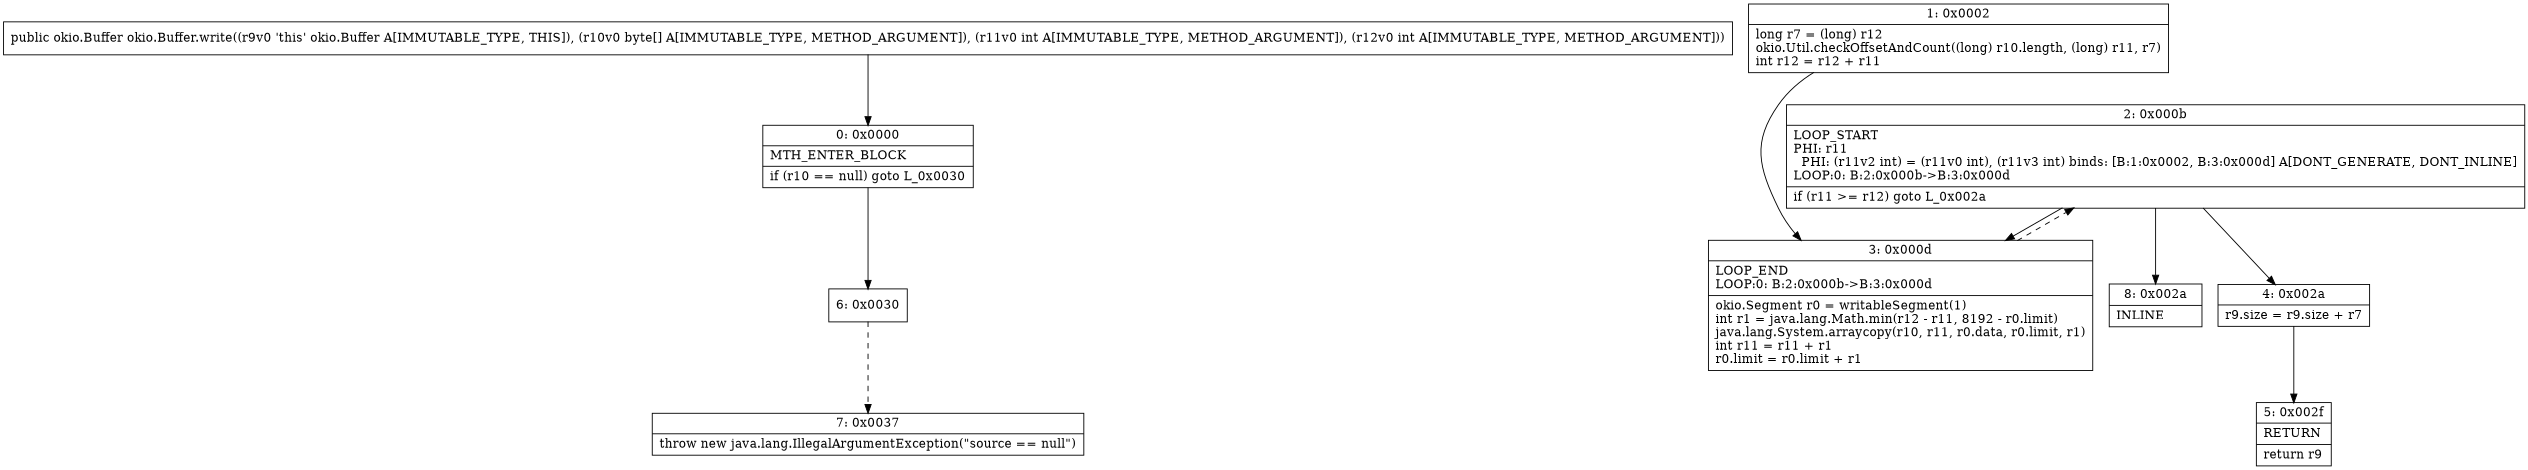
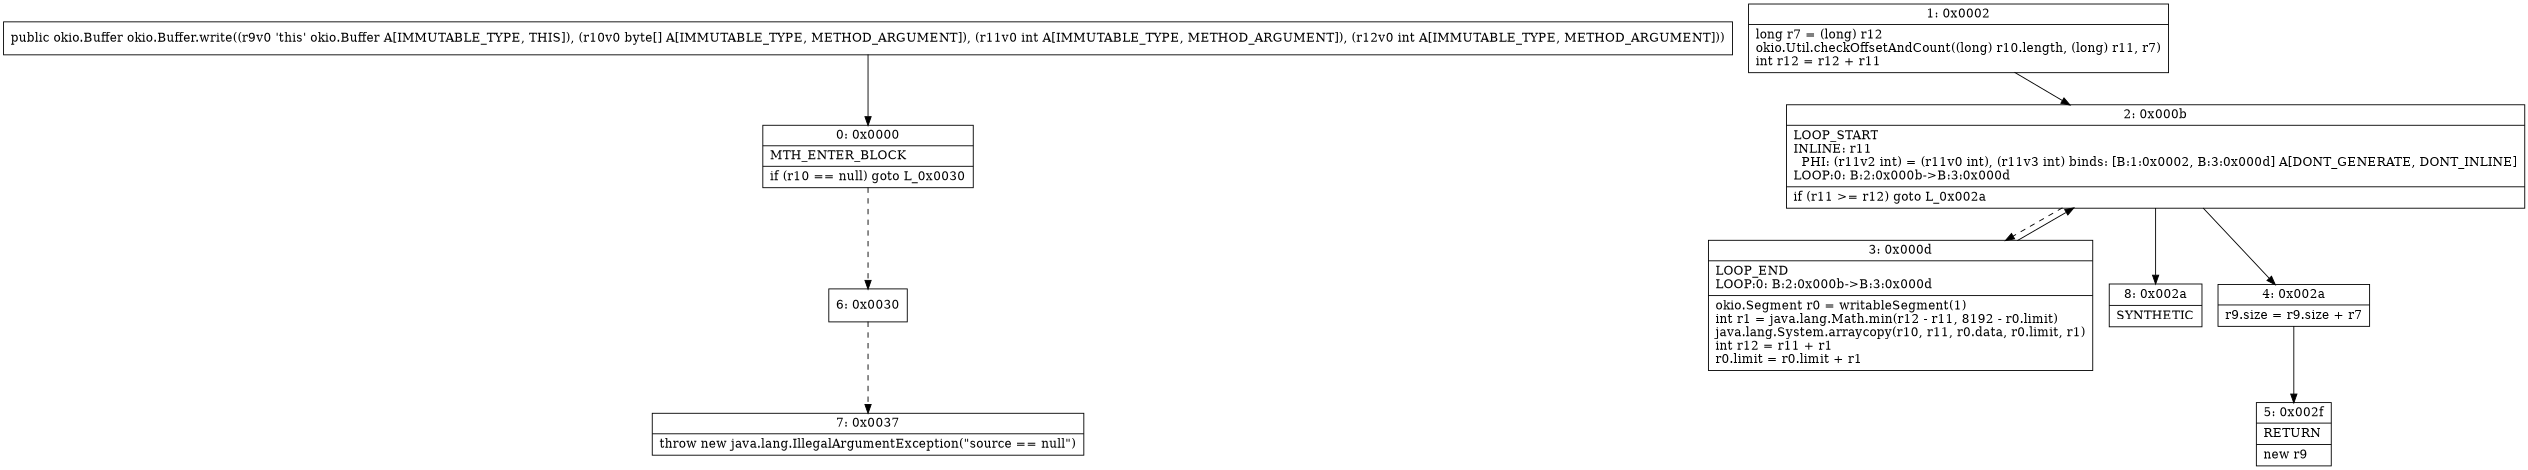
edge "1: 0x0002" -> "3: 0x000d": now "1: 0x0002" -> "2: 0x000b"
node "2: 0x000b": text "PHI: r11" -> "INLINE: r11"
edge "2: 0x000b" -> "3: 0x000d": style solid -> dashed
edge "3: 0x000d" -> "2: 0x000b": style dashed -> solid
edge "0: 0x0000" -> "6: 0x0030": style solid -> dashed
node "8: 0x002a": text "INLINE" -> "SYNTHETIC"
node "3: 0x000d": text "int r11 = r11 + r1" -> "int r12 = r11 + r1"
node "5: 0x002f": text "return r9" -> "new r9"
